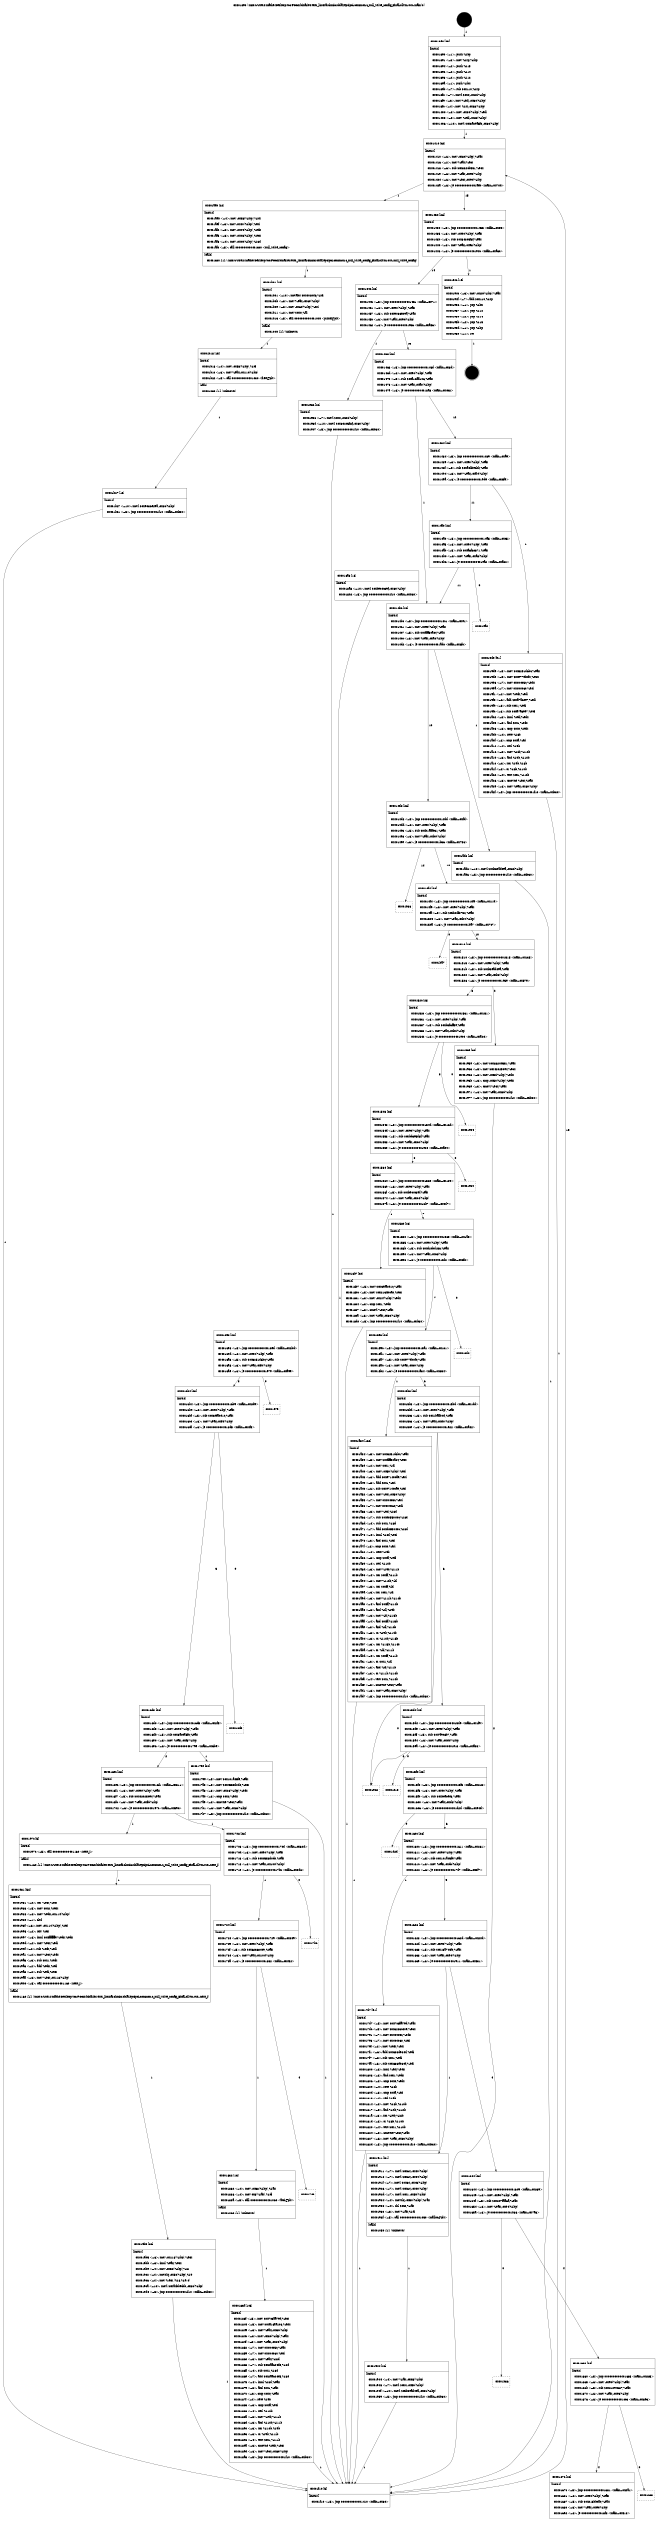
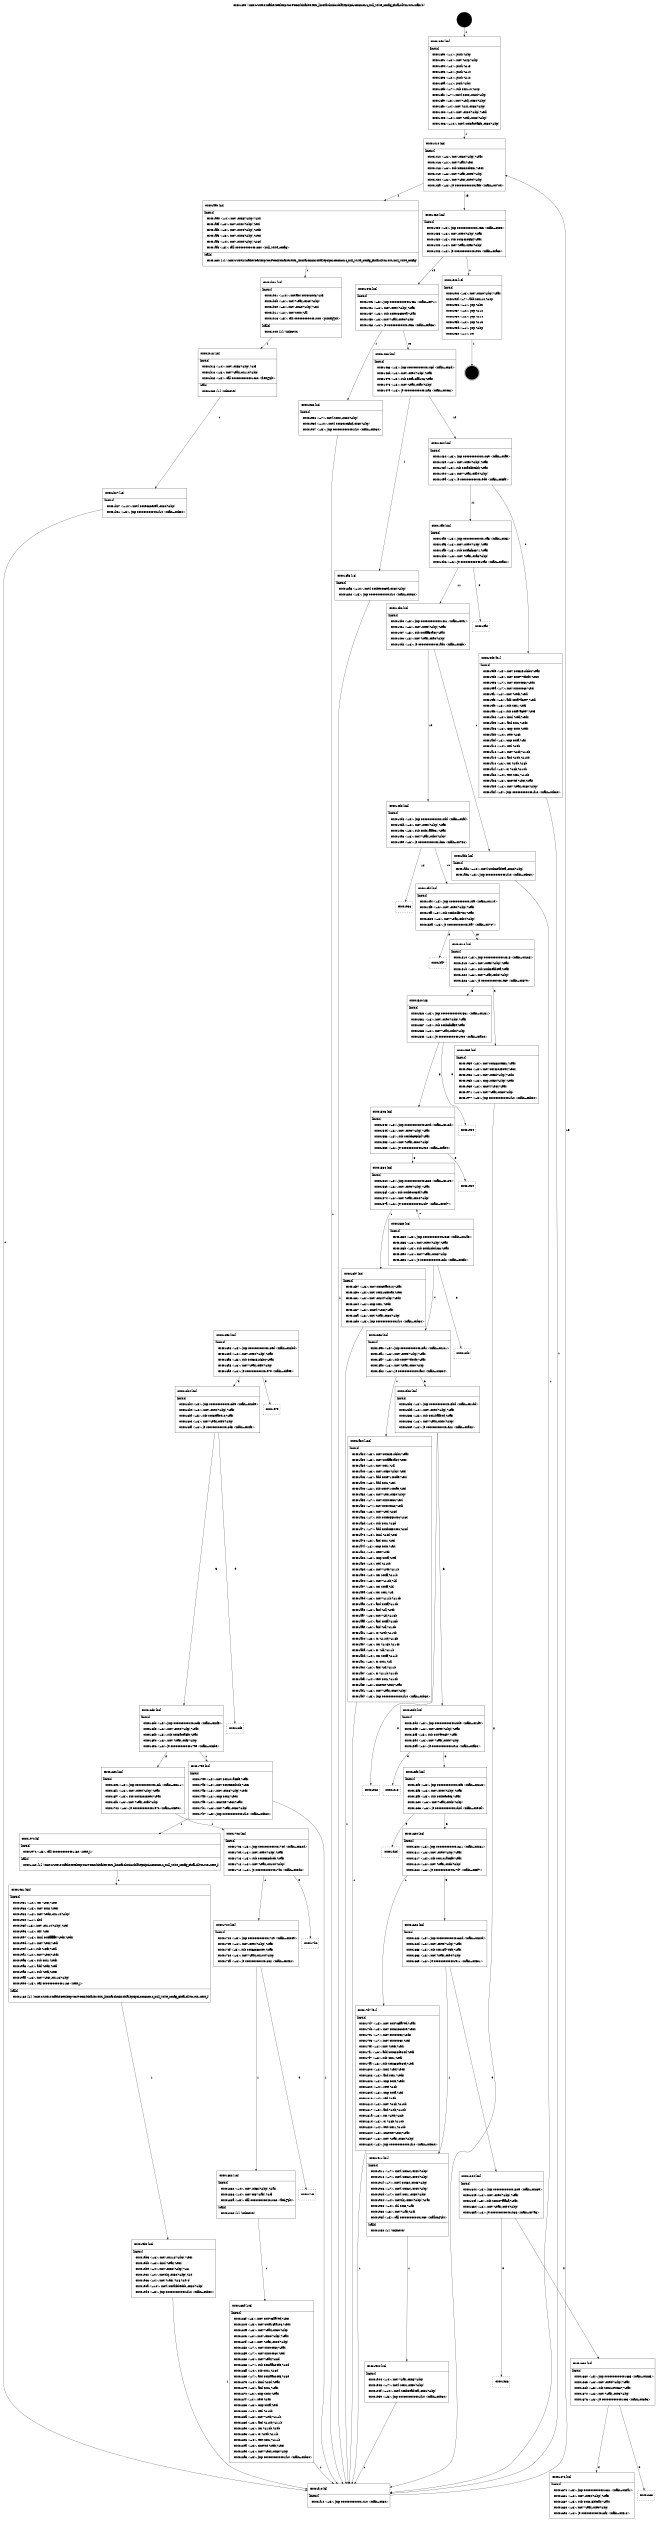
edge "0x401468 [28]" -> "0x4014bc [28]": now "0x401468 [28]" -> "0x4018a8 [15]"
edge "0x401564 [28]" -> "0x401580 [28]": reversed
edge "0x4015d4 [28]" -> "0x401e22": now "0x4015d4 [28]" -> "0x4015f0 [28]"
edge "0x4016ec [28]" -> "0x40197c [5]": now "0x40179e [30]" -> "0x40197c [5]"
